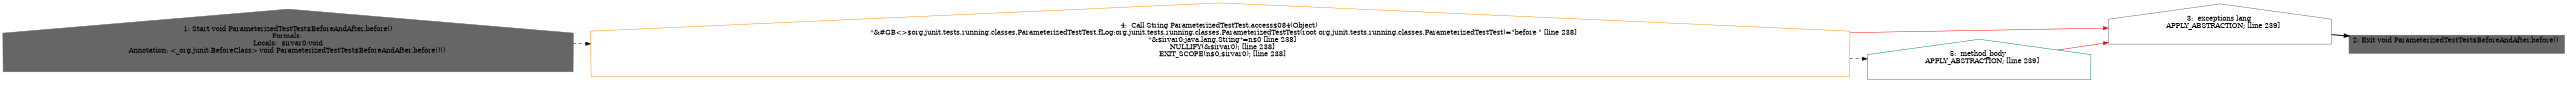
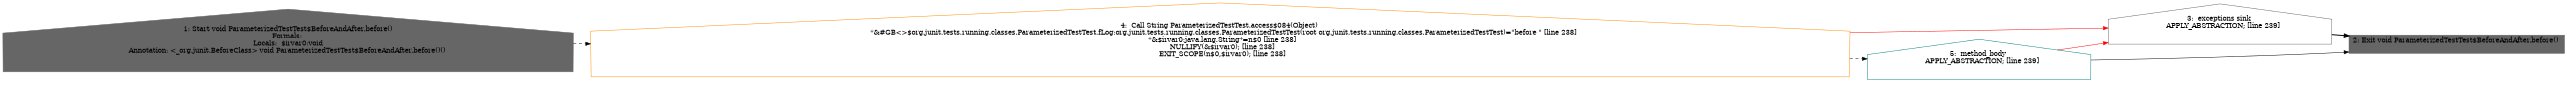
node "3:  exceptions lang APPLY_ABSTRACTION; [line 239]": label "3:  exceptions lang APPLY_ABSTRACTION; [line 239]" -> "3:  exceptions sink APPLY_ABSTRACTION; [line 239]"
edge "5:  method_body APPLY_ABSTRACTION; [line 239]" -> "2: Exit void ParameterizedTestTest$BeforeAndAfter.before()": added
